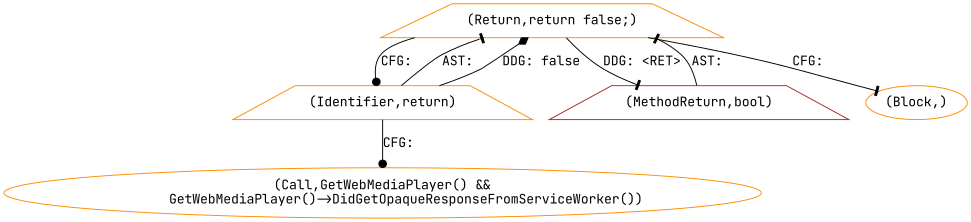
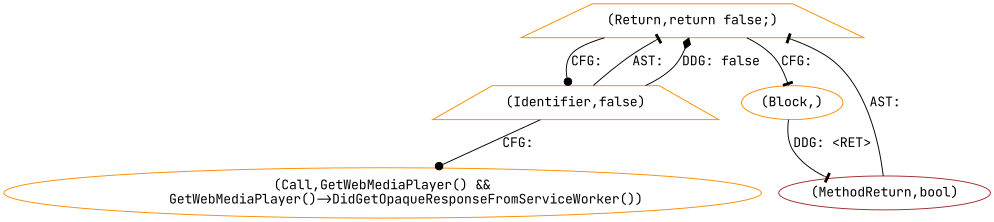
edge "(Return,return false;)" -> "(MethodReturn,bool)": now "(Block,)" -> "(MethodReturn,bool)"
node "(Identifier,return)": label "(Identifier,return)" -> "(Identifier,false)"
node "(MethodReturn,bool)": shape trapezium -> ellipse
